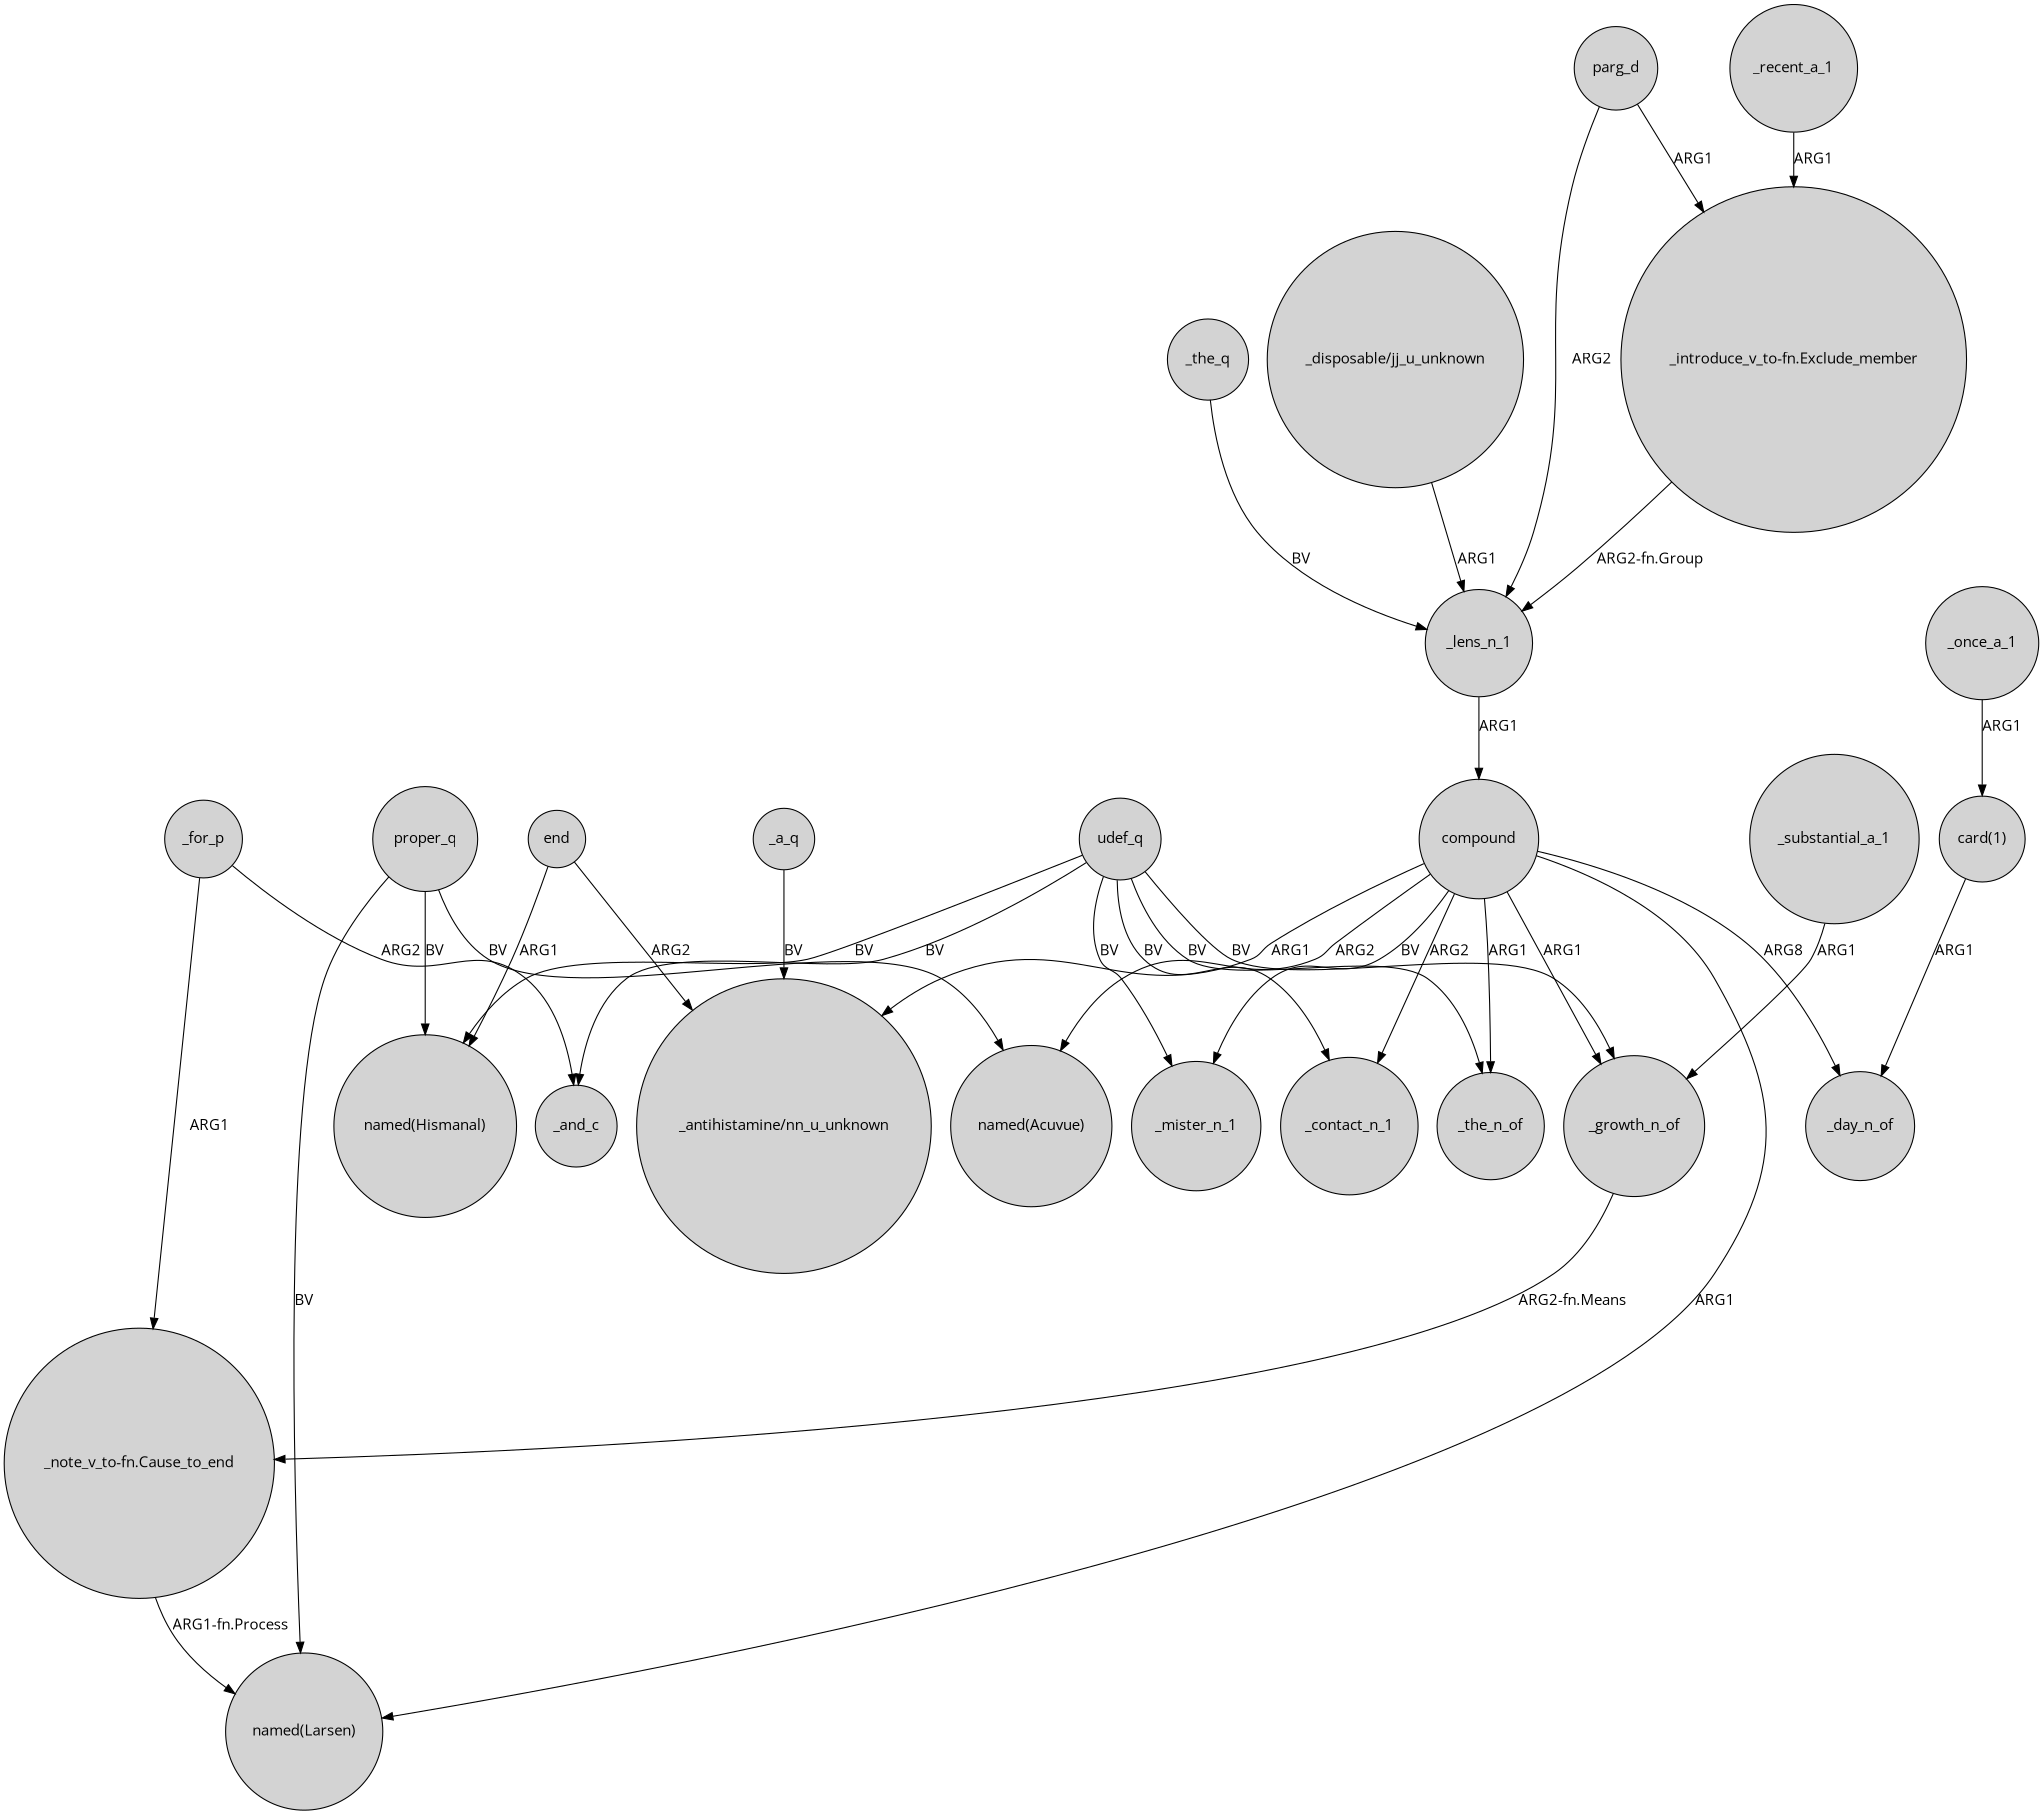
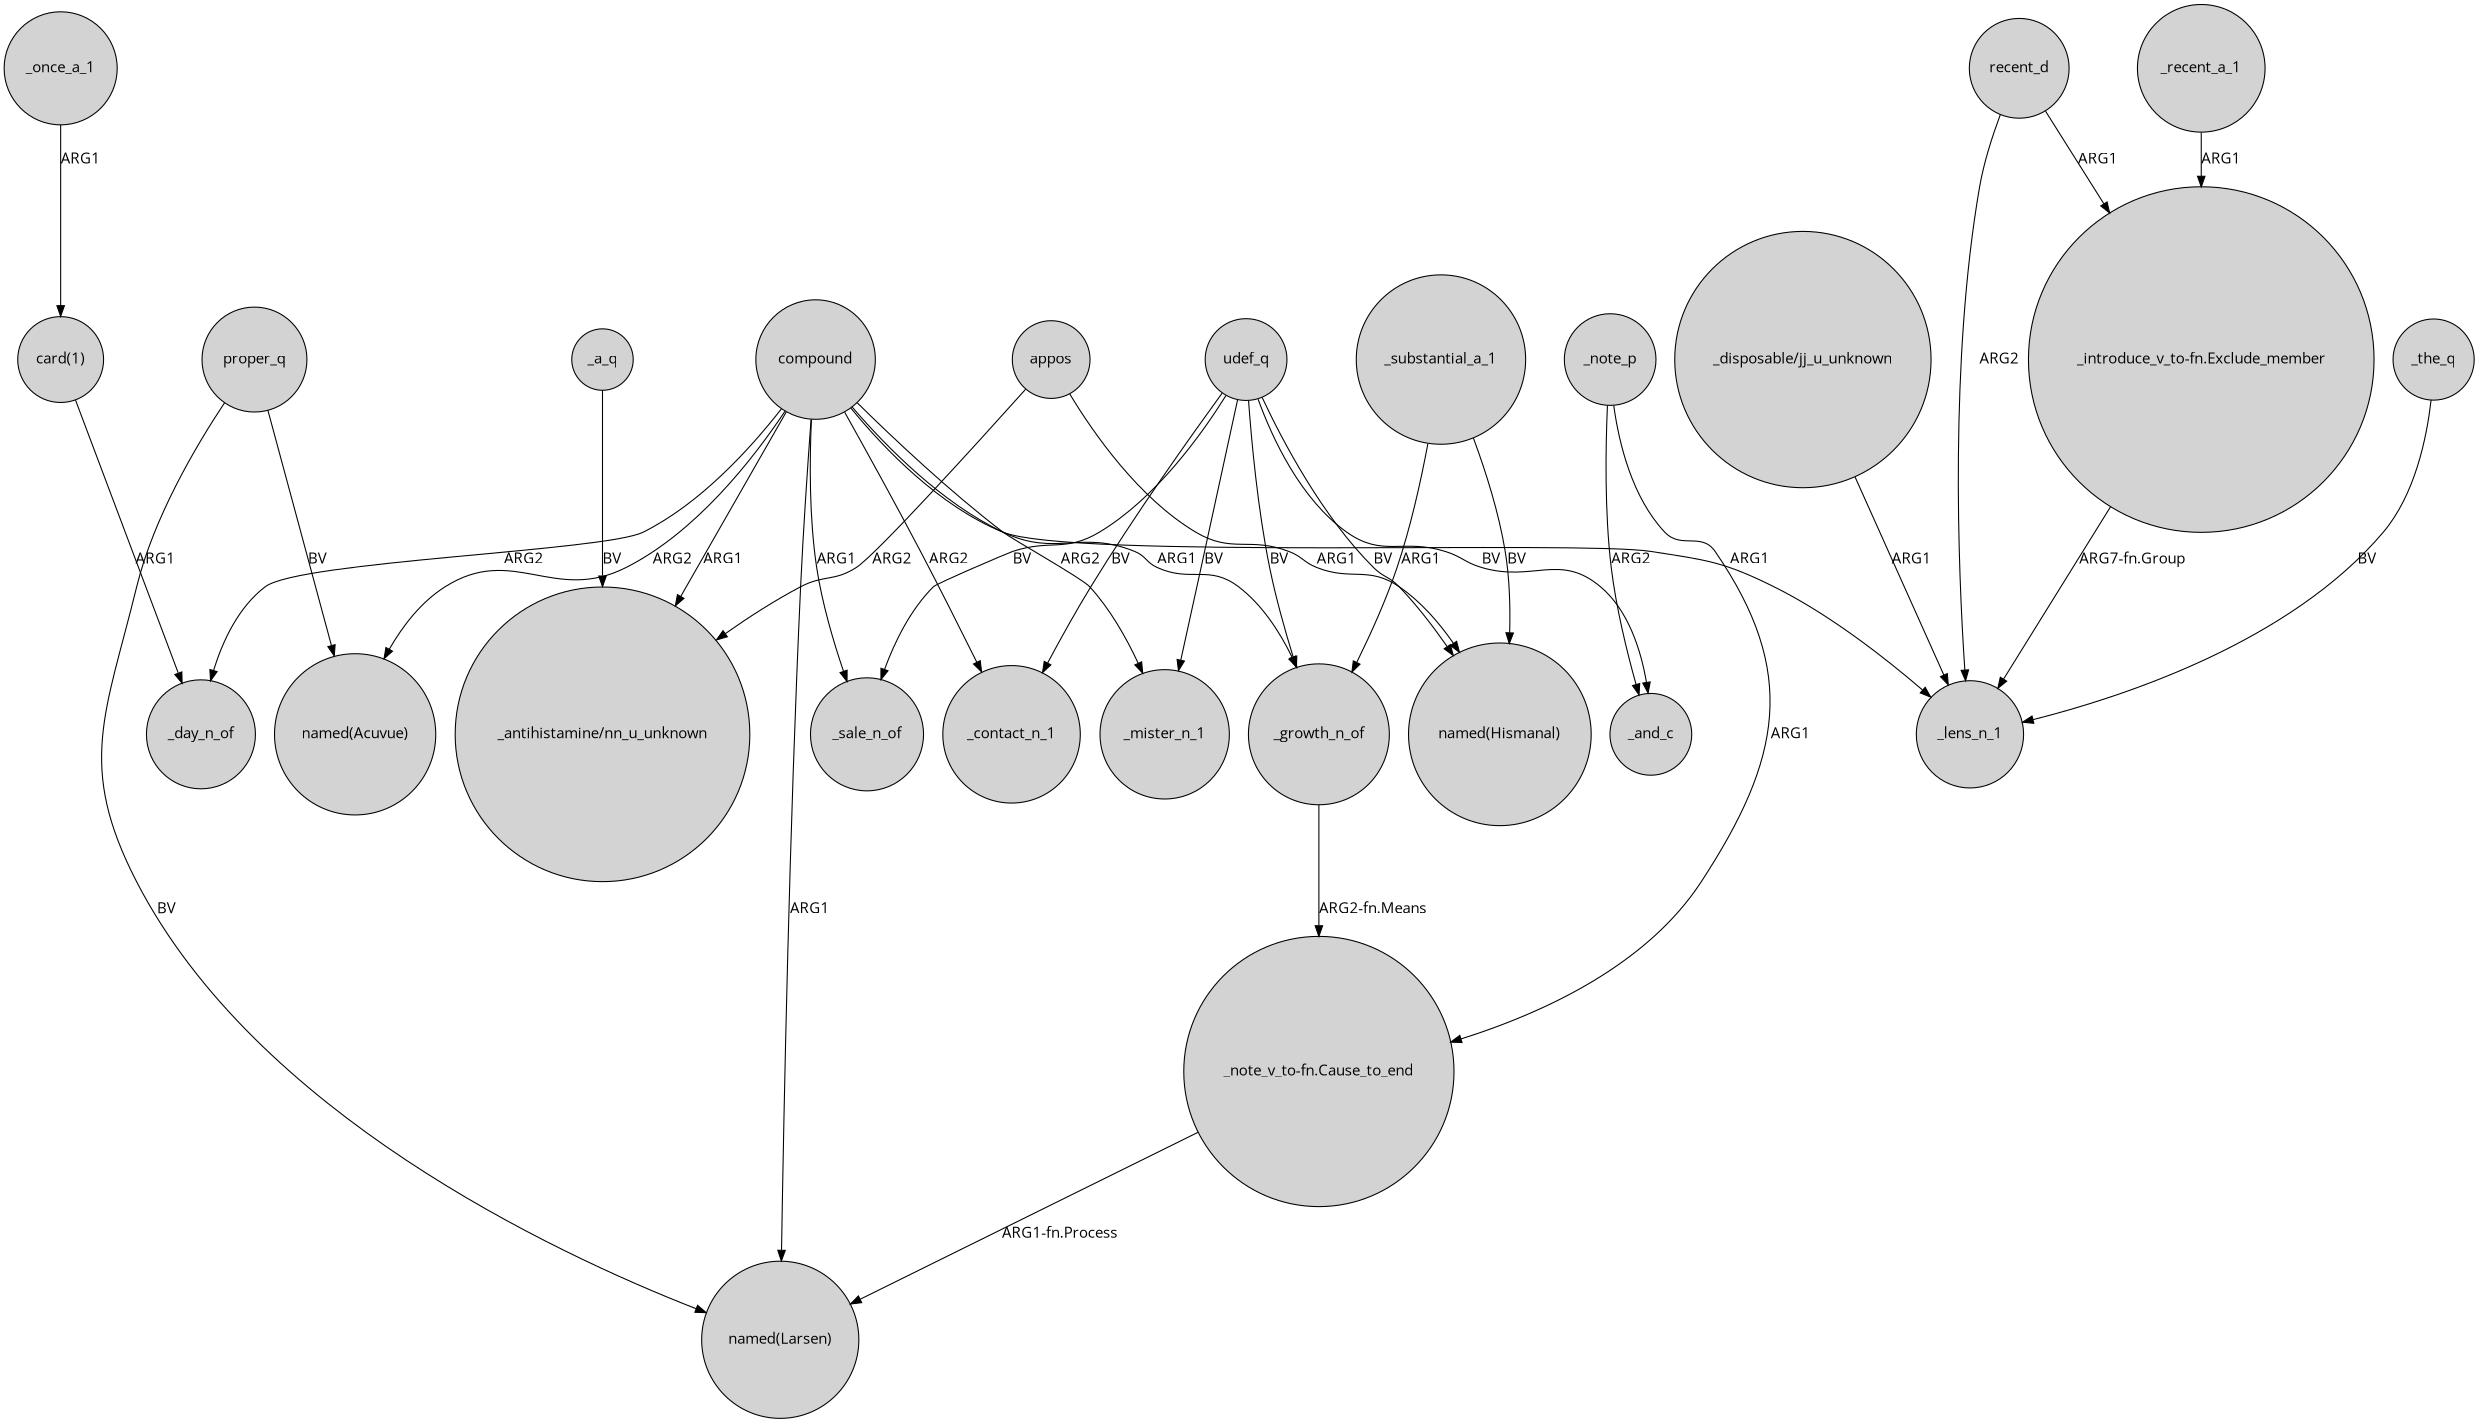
node "parg_d": label "parg_d" -> "recent_d"
edge "_introduce_v_to-fn.Exclude_member" -> "_lens_n_1": label "ARG2-fn.Group" -> "ARG7-fn.Group"
edge "_lens_n_1" -> "compound": reversed
node "_for_p": label "_for_p" -> "_note_p"
node "end": label "end" -> "appos"
edge "compound" -> "_mister_n_1": label "BV" -> "ARG2"
edge "compound" -> "_day_n_of": label "ARG8" -> "ARG2"
edge "proper_q" -> "named(Hismanal)": now "_substantial_a_1" -> "named(Hismanal)"
node "_the_n_of": label "_the_n_of" -> "_sale_n_of"
